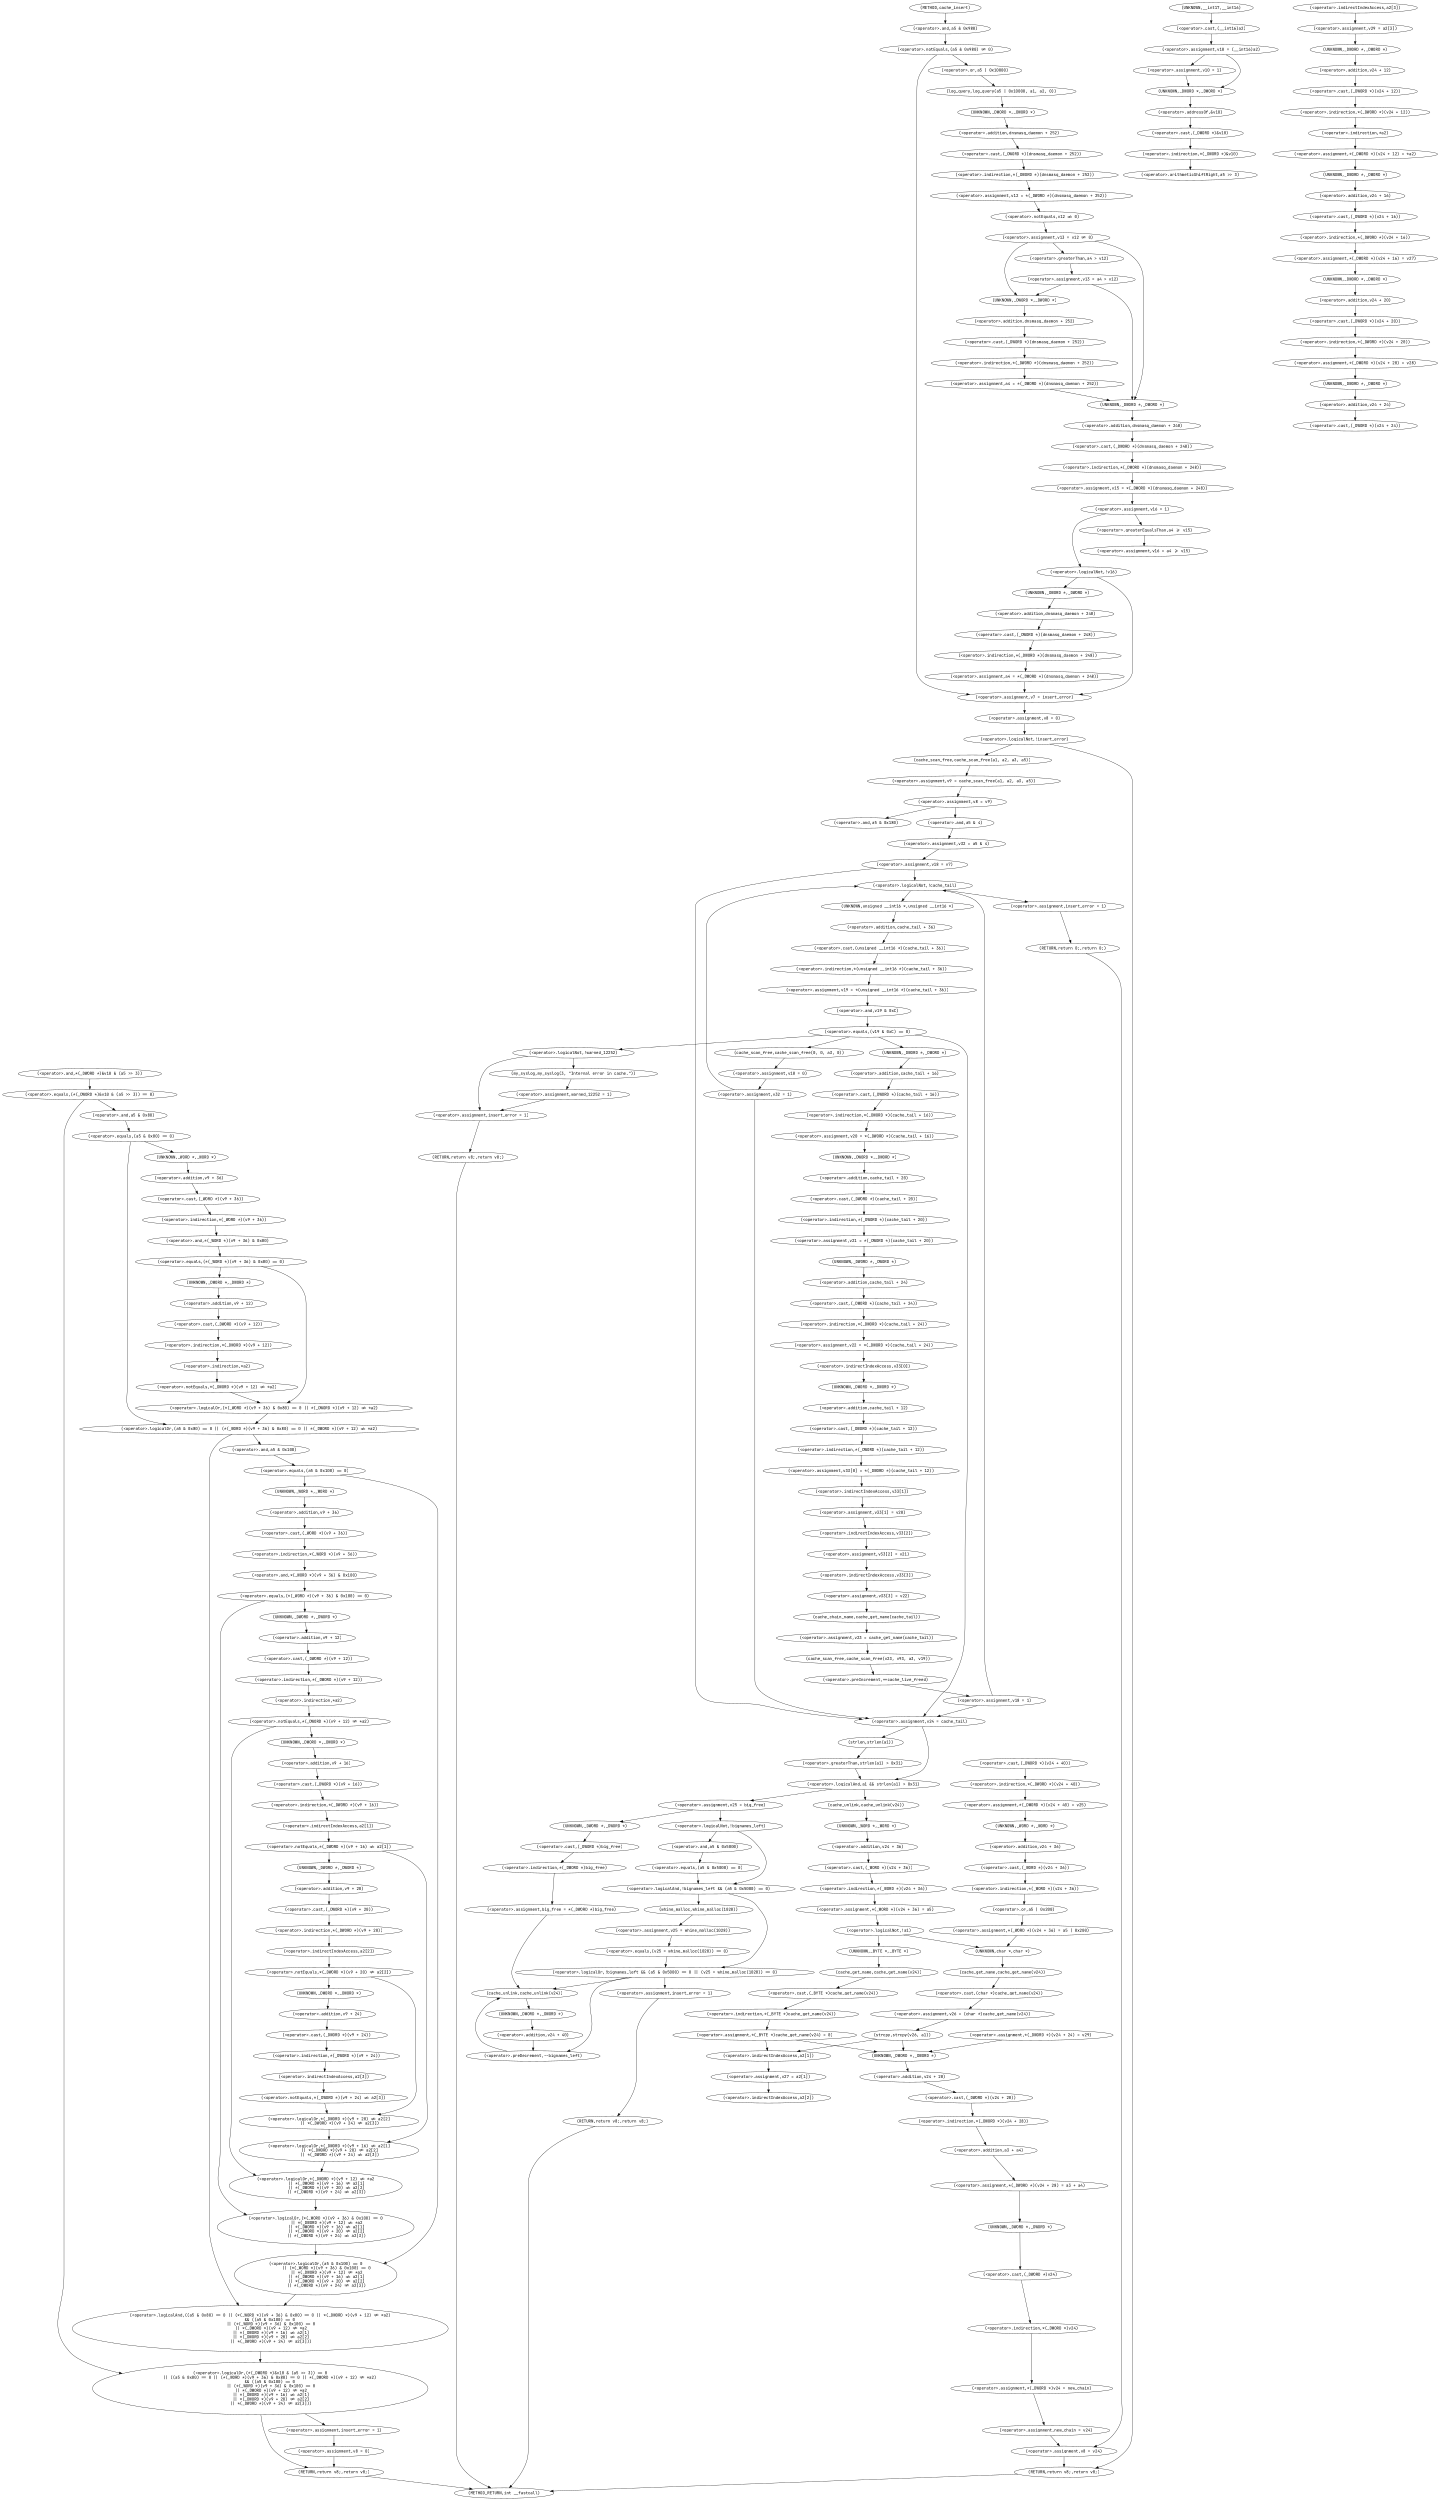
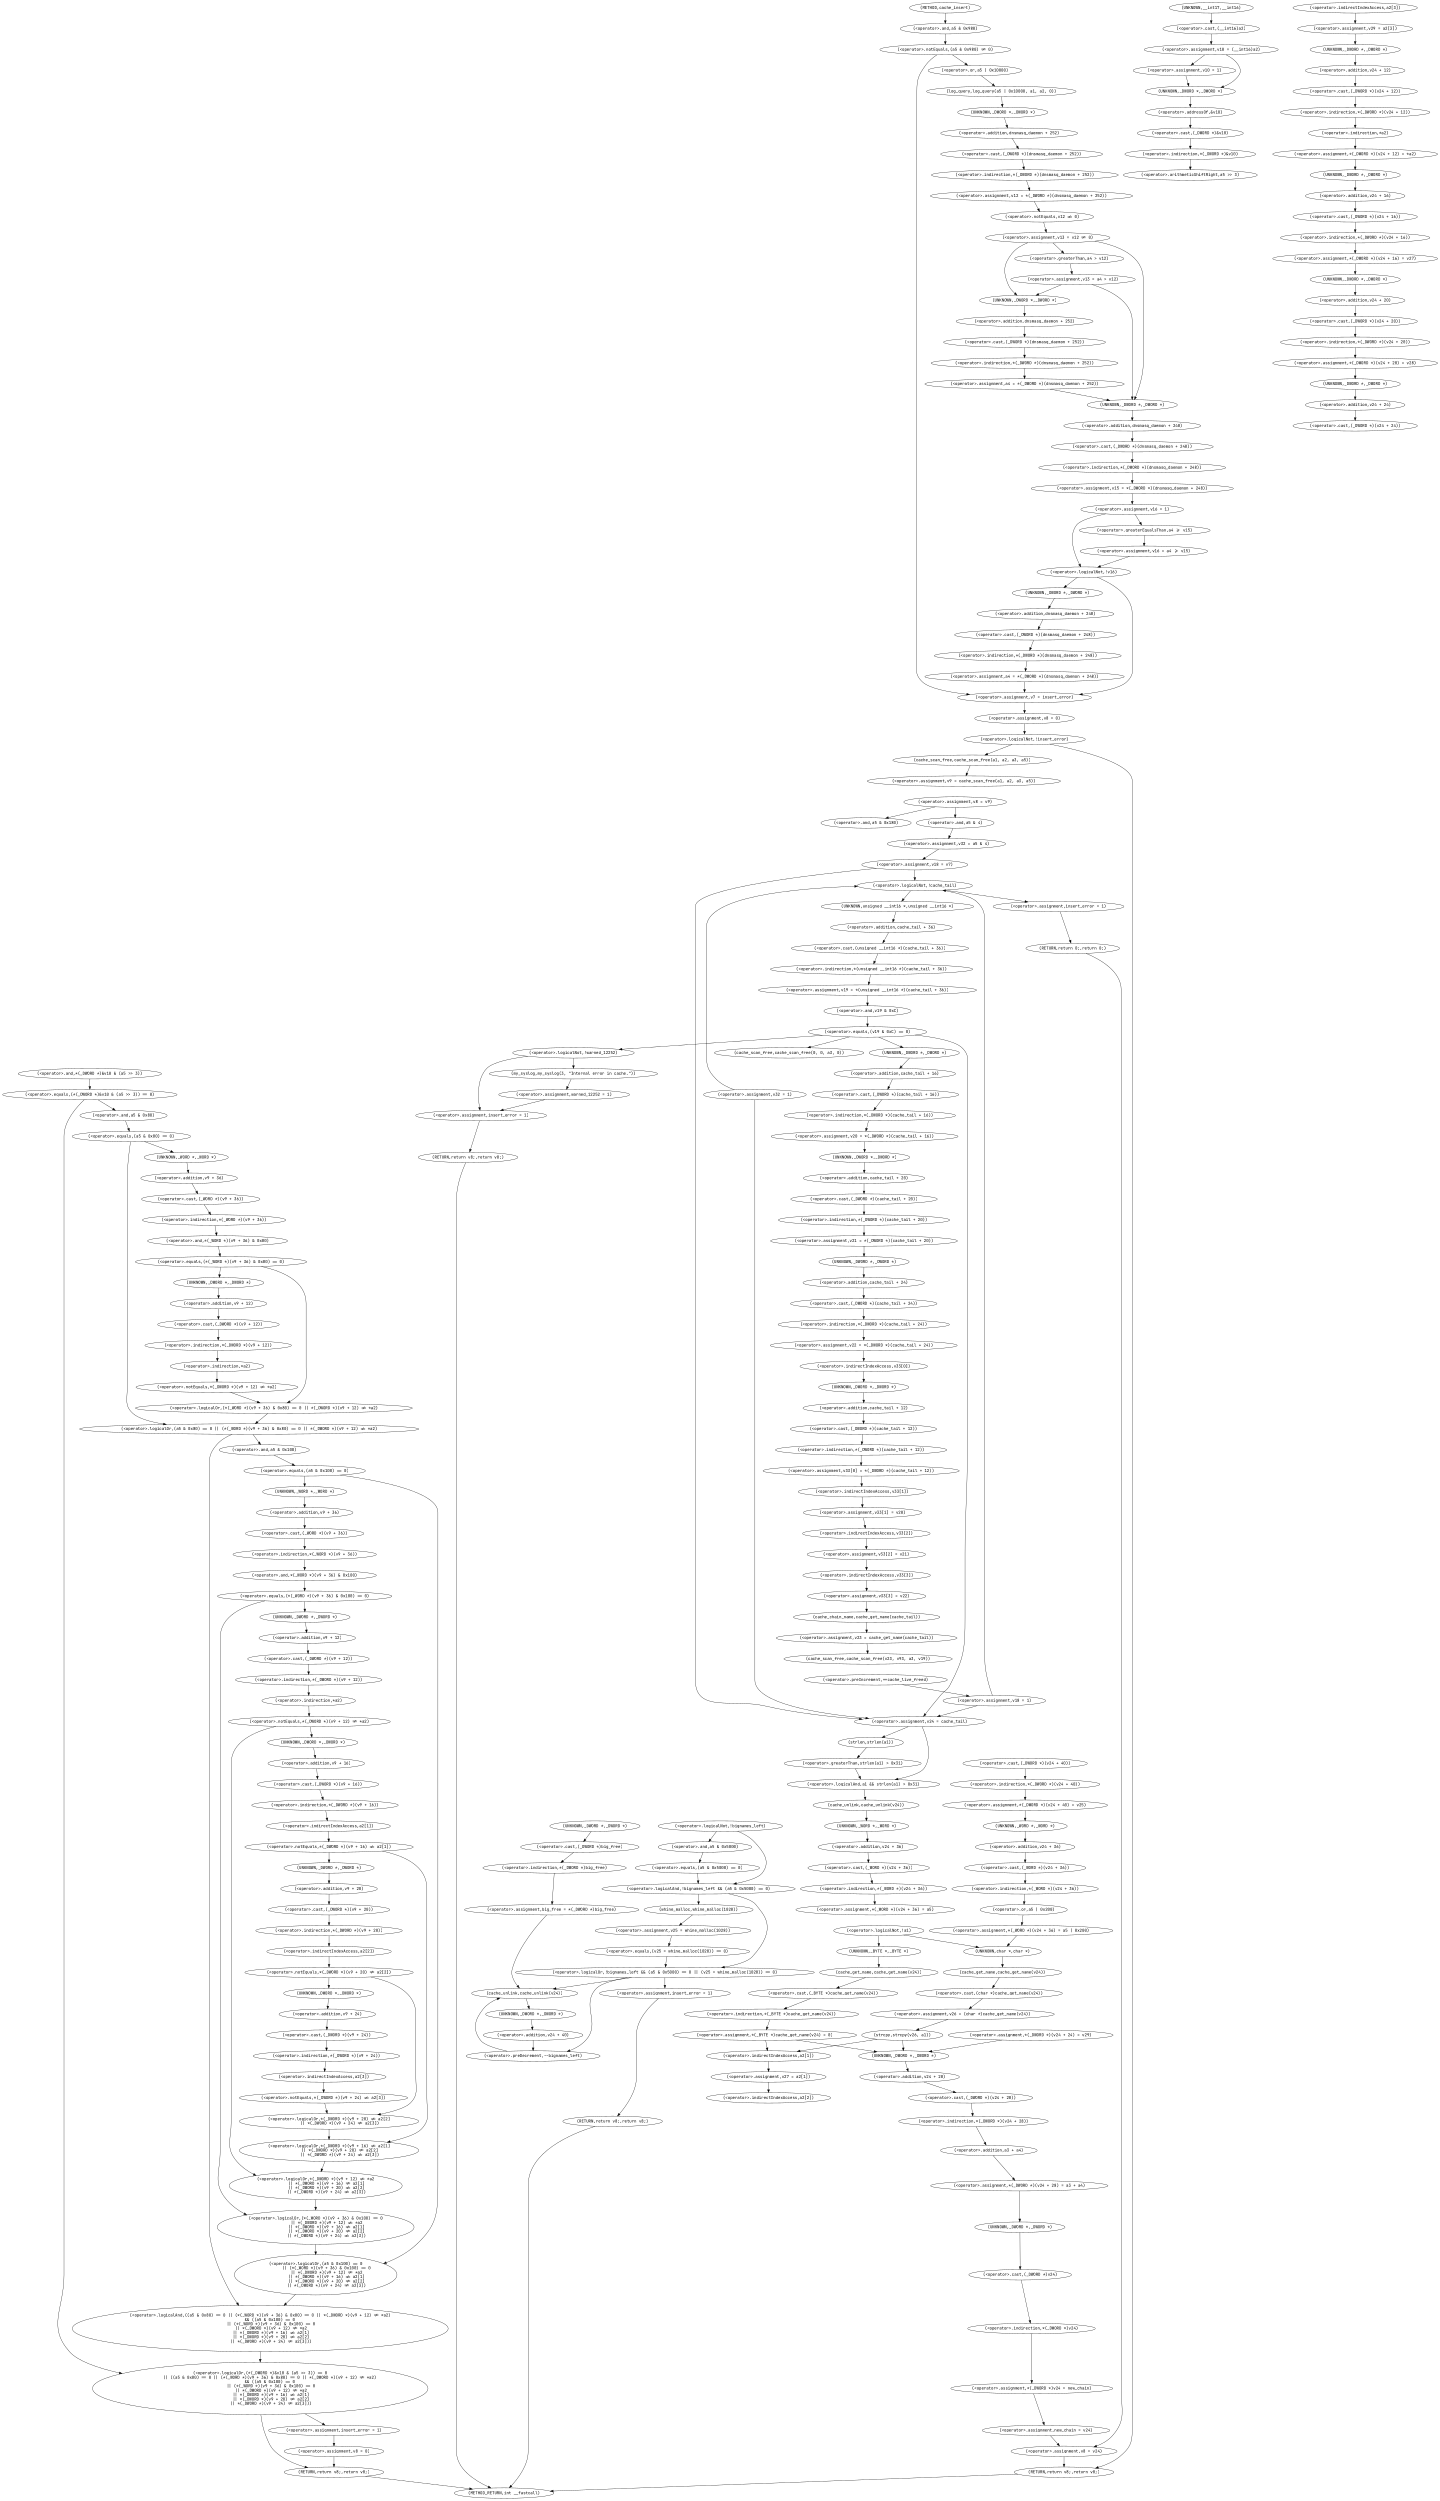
edge "(<operator>.assignment,v16 = a4 >= v15)" -> "(<operator>.logicalNot,!v16)": added
edge "(<operator>.assignment,v9 = cache_scan_free(a1, a2, a3, a5))" -> "(<operator>.assignment,v8 = v9)": removed
node "(<operator>.assignment,v18 = 0)": removed
edge "(cache_scan_free,cache_scan_free(v23, v93, a3, v19))" -> "(<operator>.preIncrement,++cache_live_freed)": removed
node "(<operator>.assignment,v25 = big_free)": removed
edge "(<operator>.assignment,*(_WORD *)(v24 + 36) = a5)" -> "(<operator>.logicalNot,!a1)": removed
